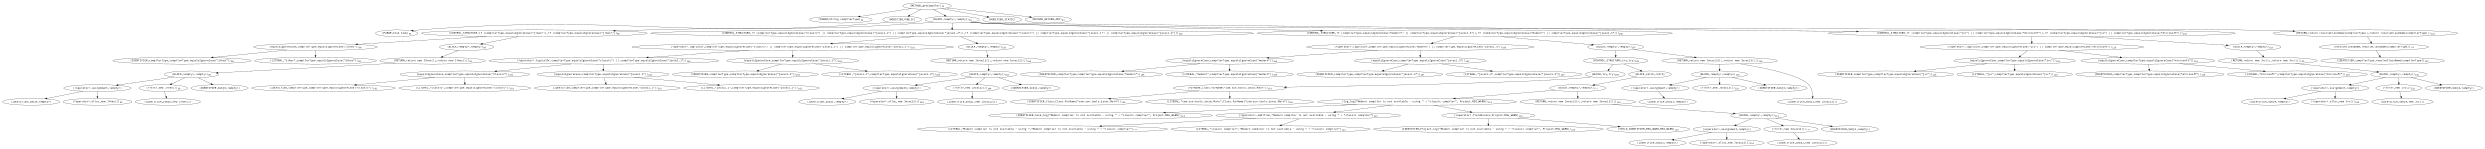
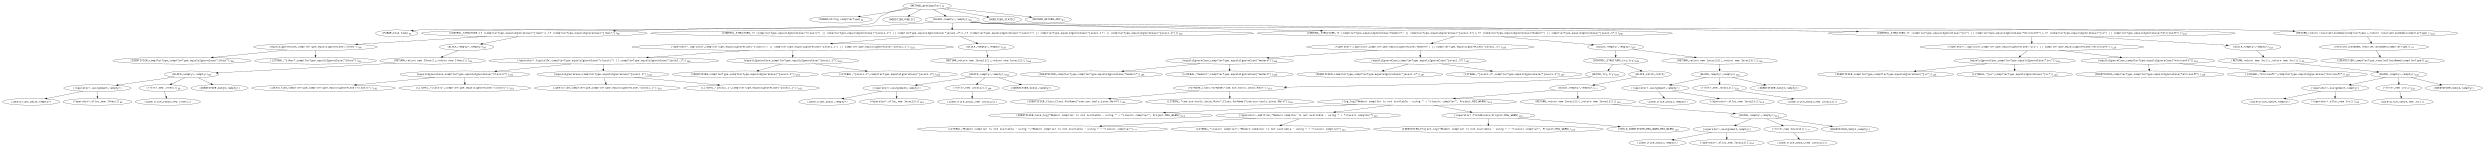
edge "(MODIFIER,PUBLIC)" -> "(PARAM,Task task)": now "(METHOD,getCompiler)" -> "(PARAM,Task task)"
edge "(RETURN,return new Javac13();,return new Javac13();)" -> "(IDENTIFIER,$obj3,new Javac13())": now "(<init>,new Javac13())" -> "(IDENTIFIER,$obj3,new Javac13())"
node "(<operator>.alloc,new Javac13())": added
